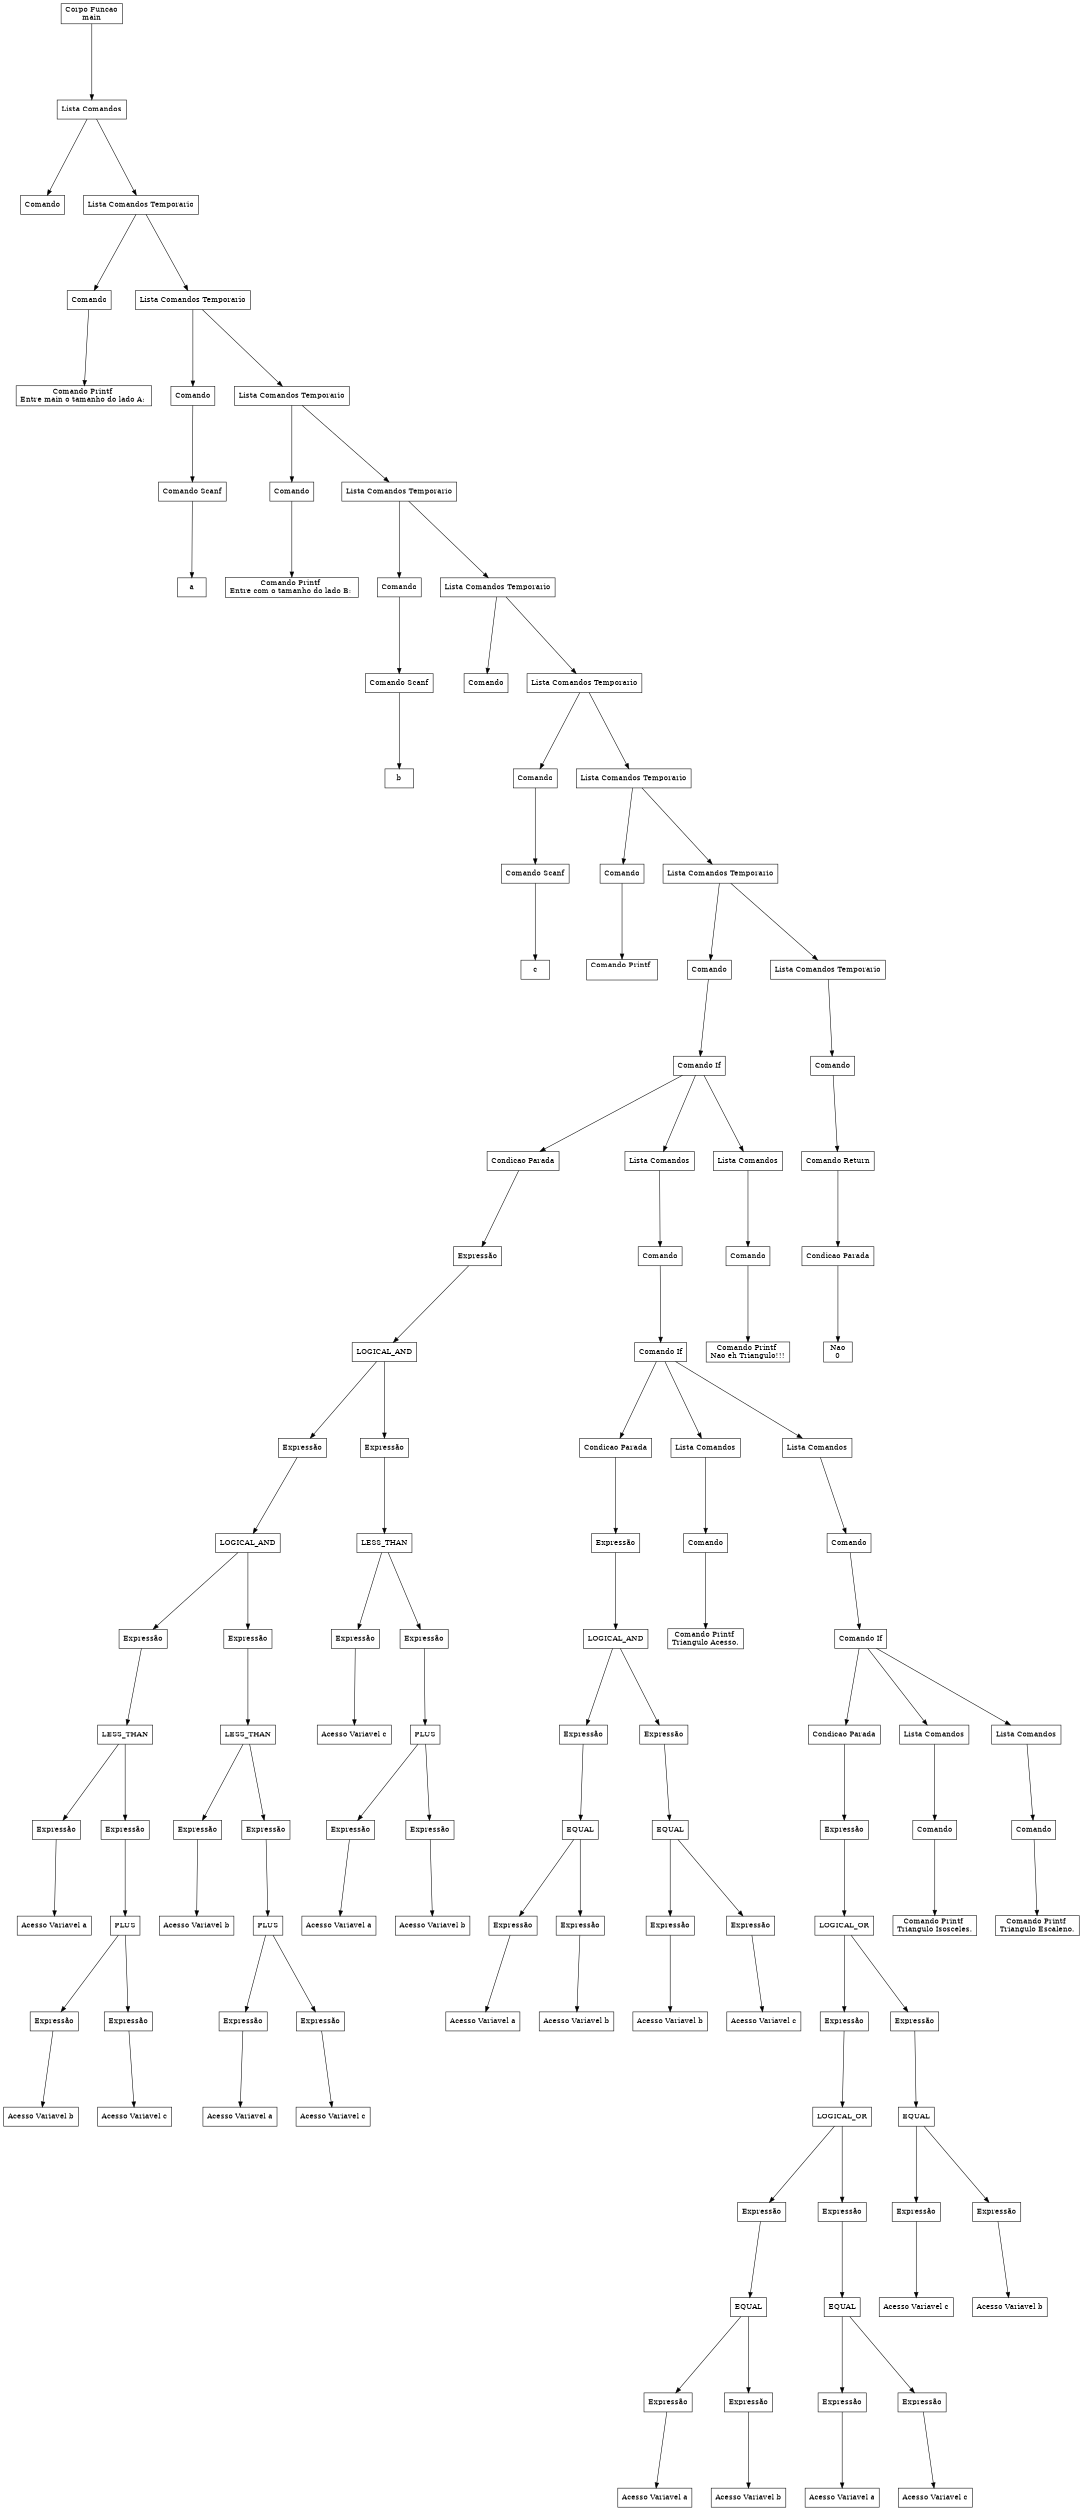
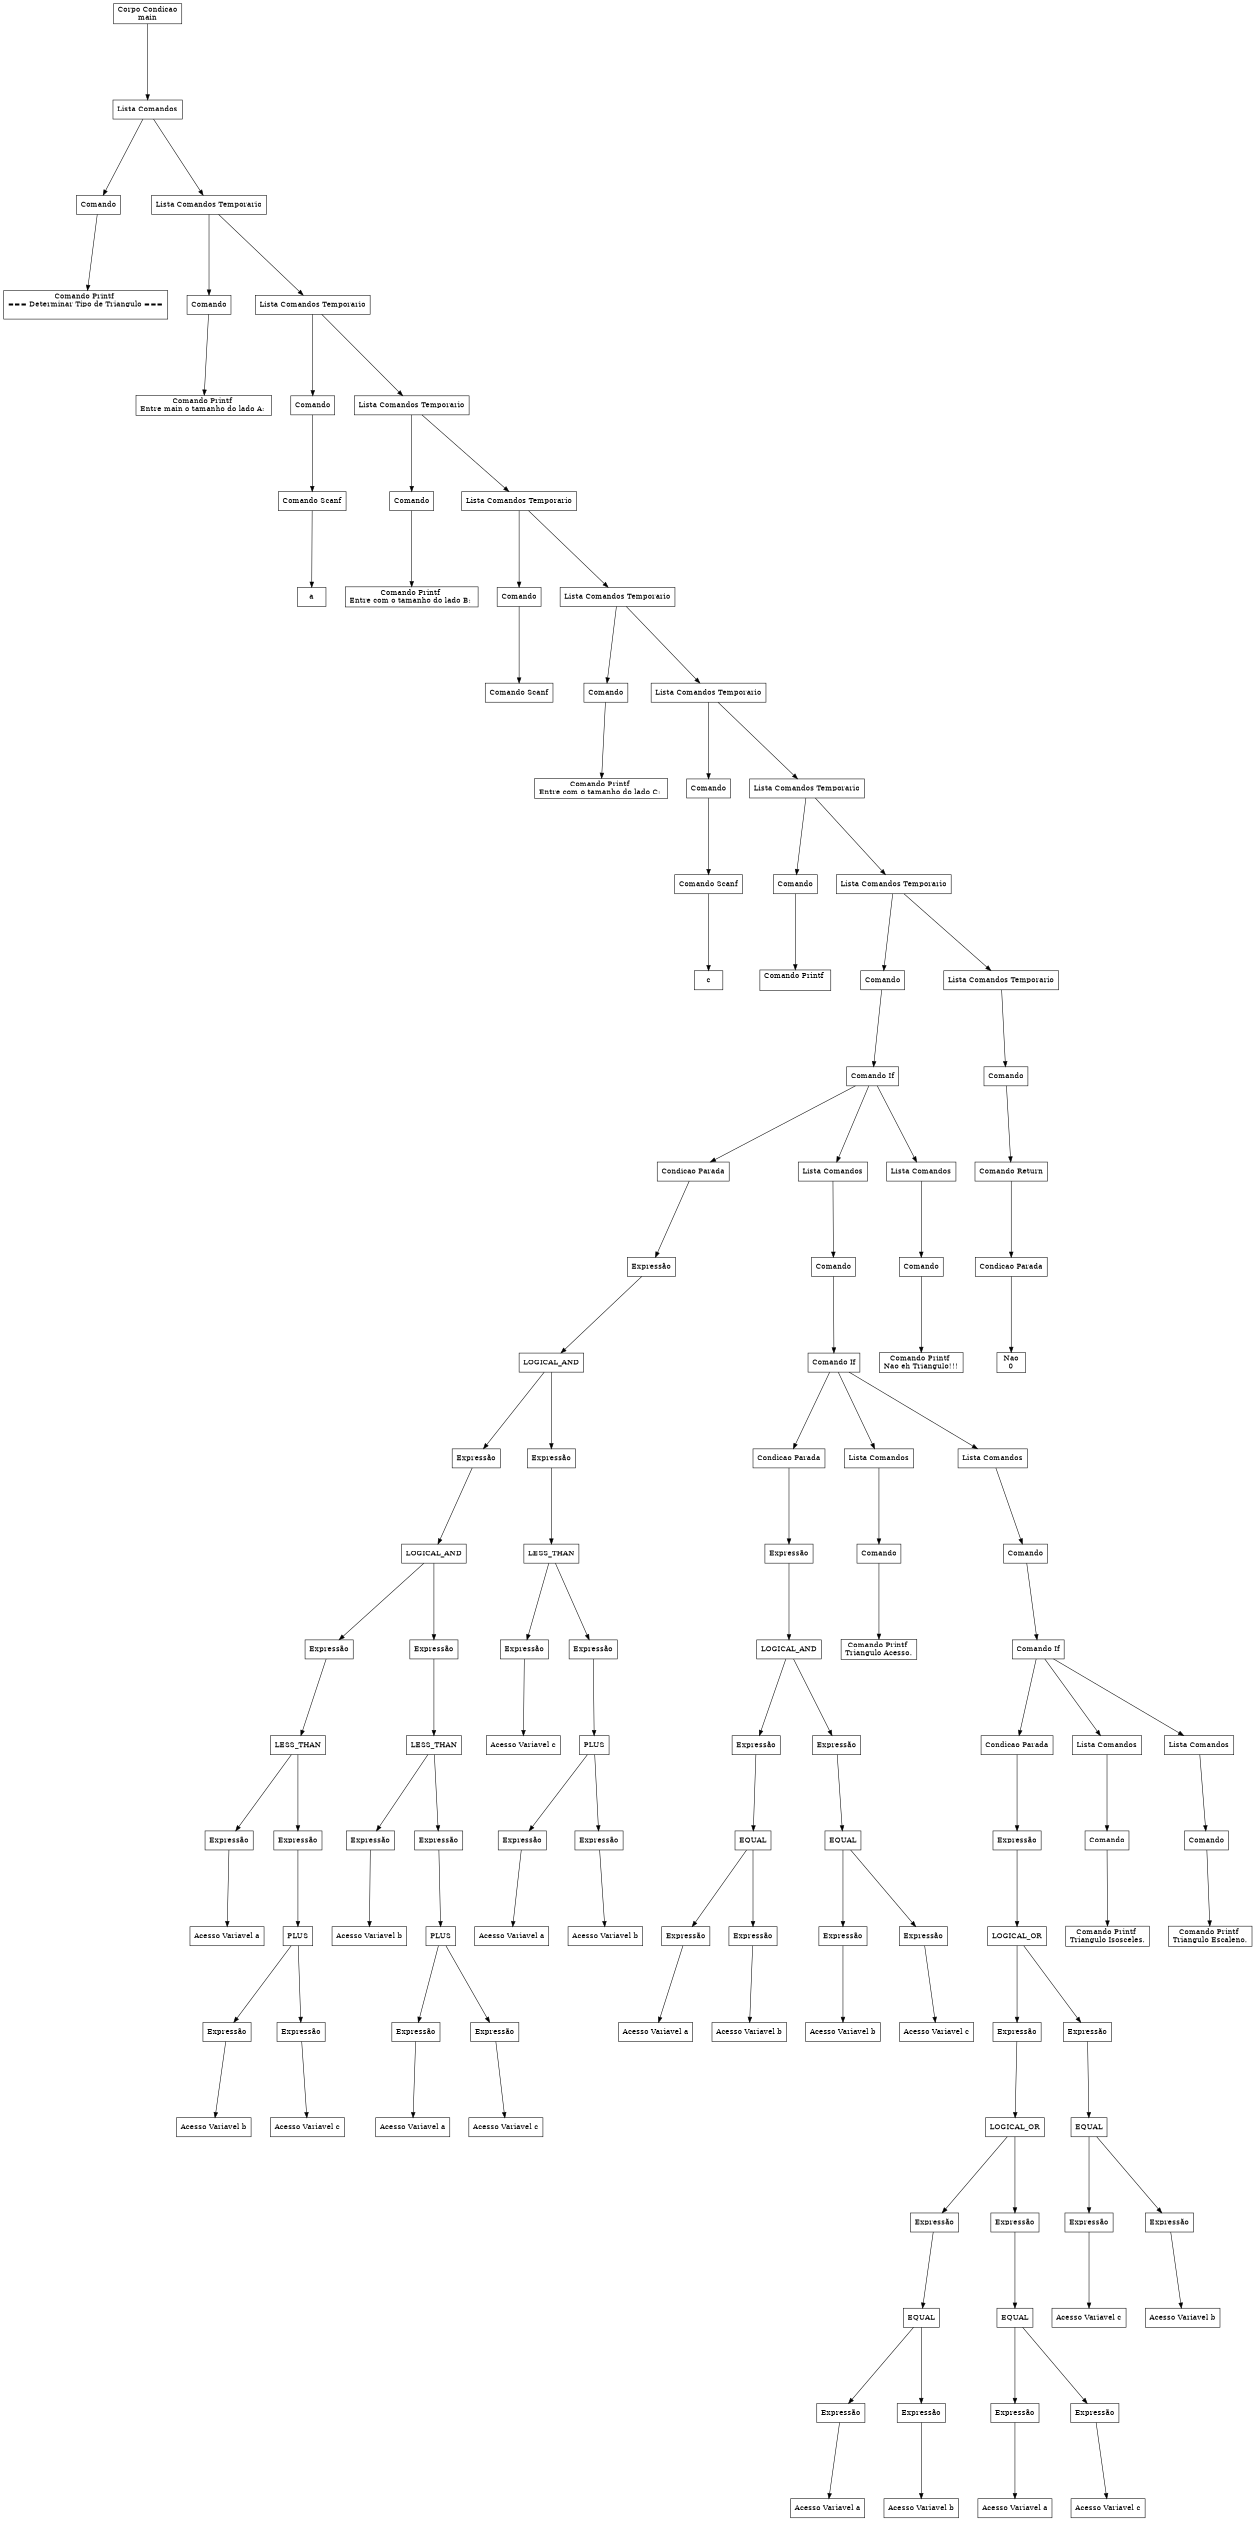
node "Corpo Funcao main": label "Corpo Funcao main" -> "Corpo Condicao main"
node "Comando Printf === Determinar Tipo de Triangulo ===": added
node "b": removed
node "Comando Printf Entre com o tamanho do lado C:": added
